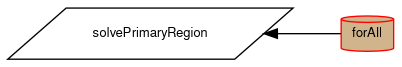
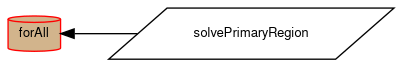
edge "forAll" -> "solvePrimaryRegion": reversed
